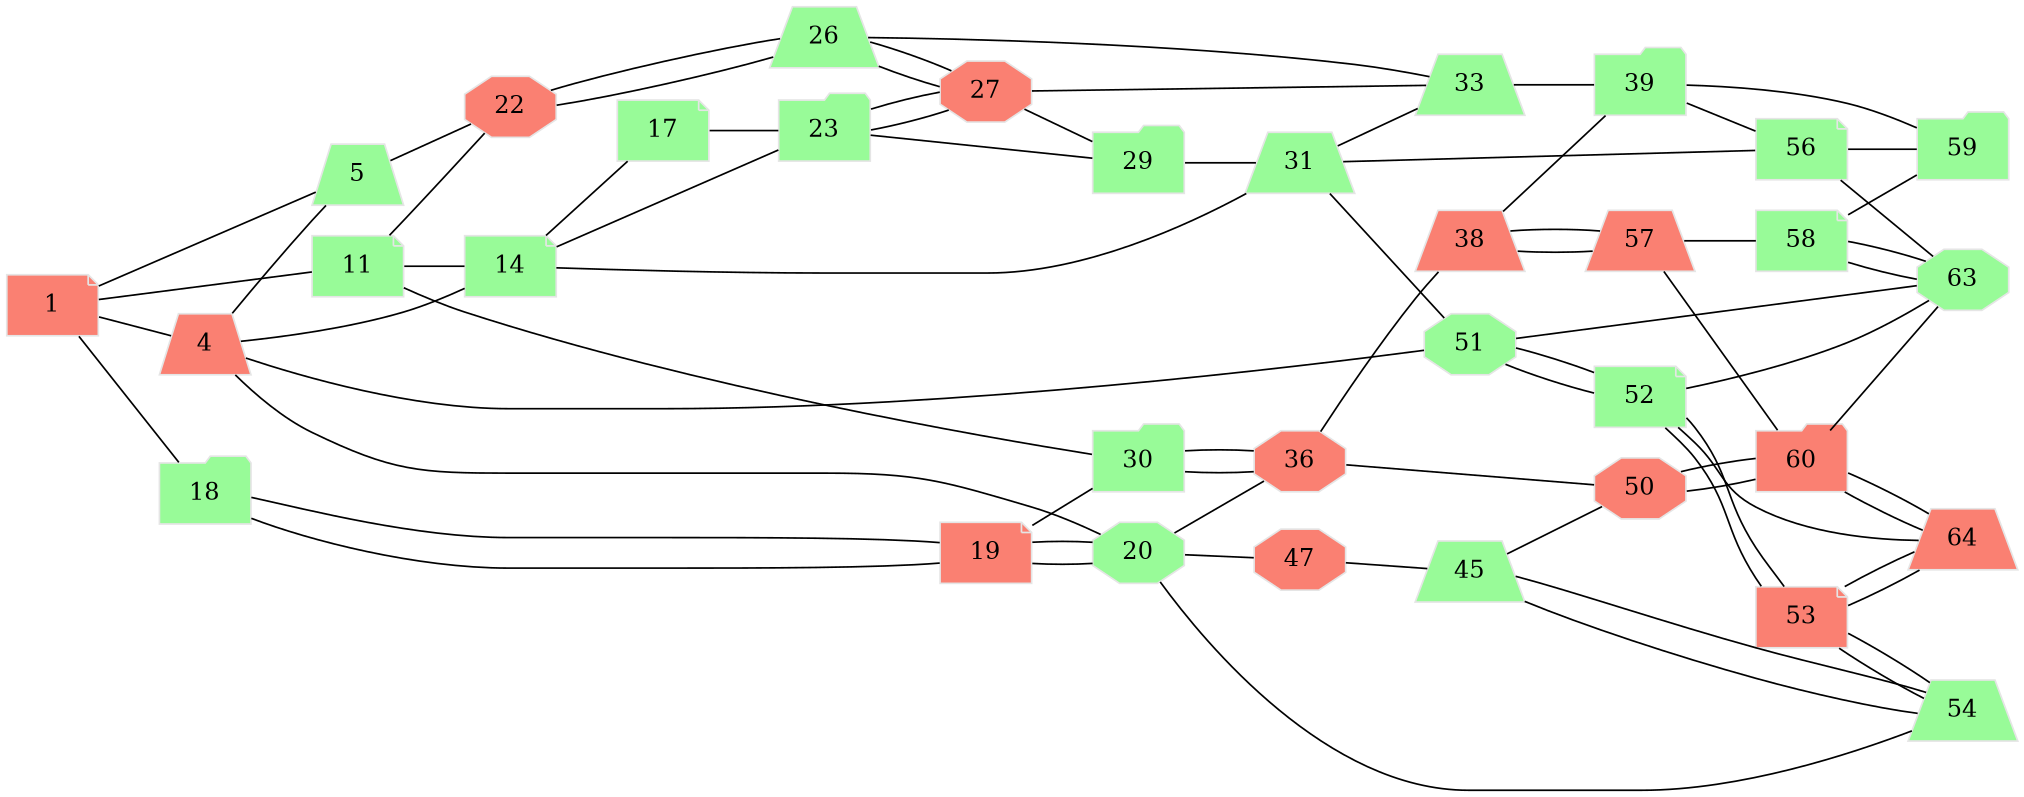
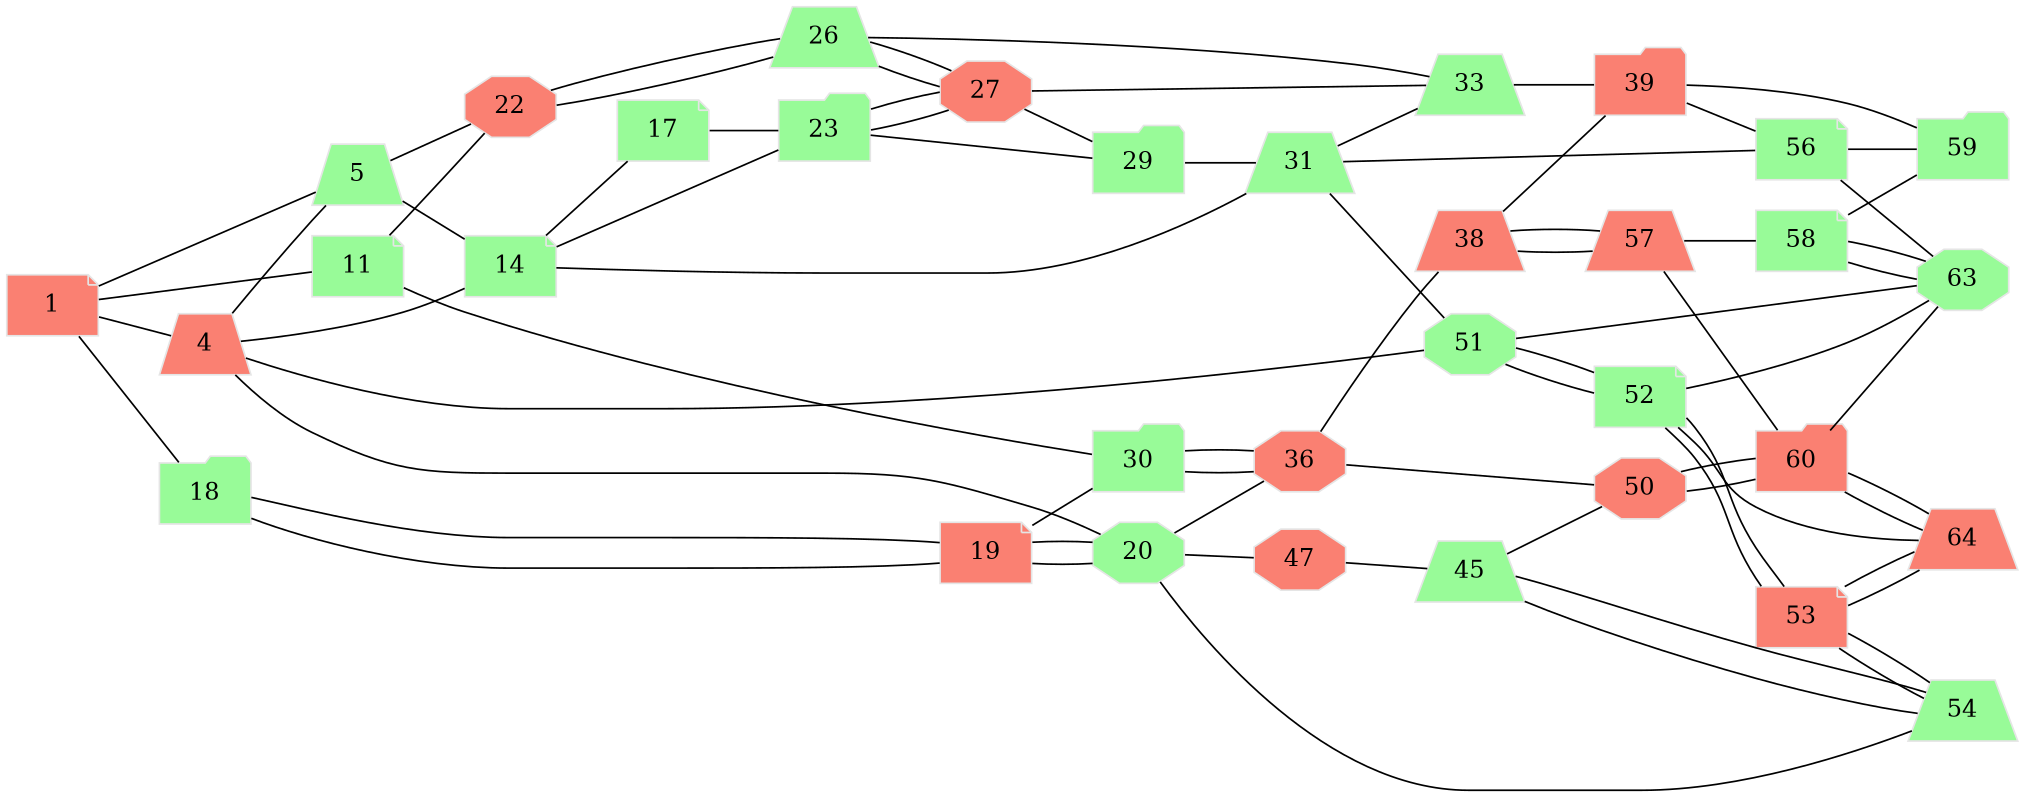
node "39": fillcolor palegreen -> salmon
edge "11" -- "14": now "5" -- "14"
